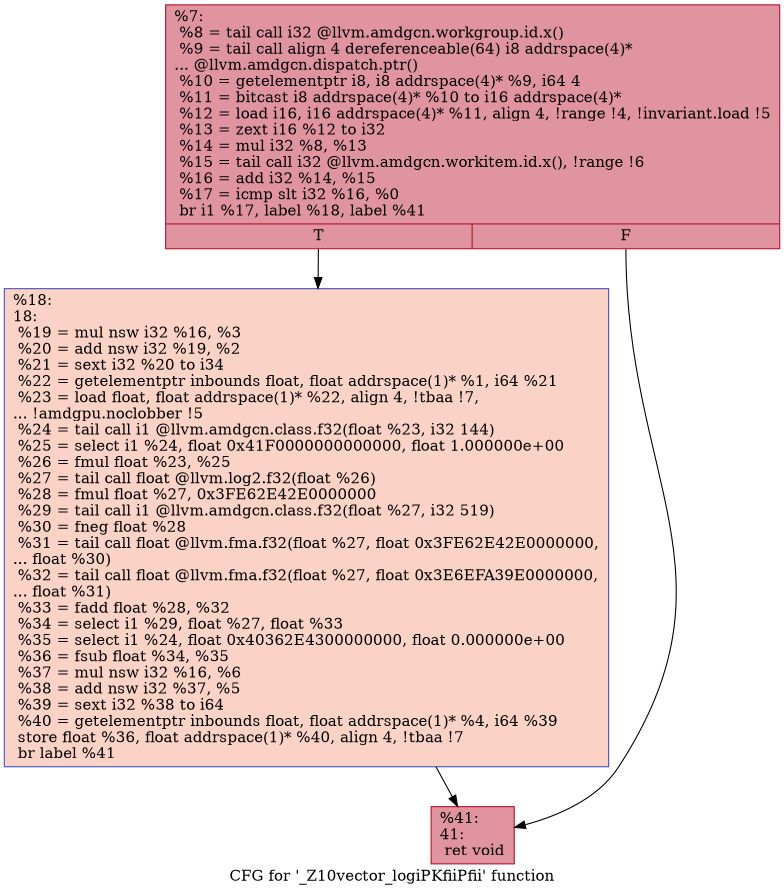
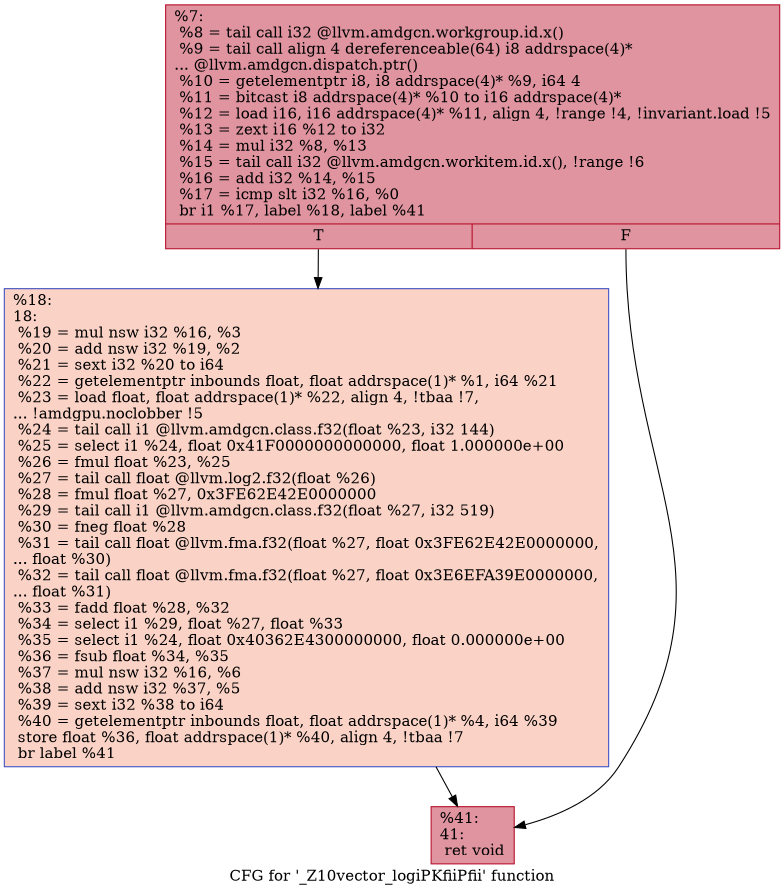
node "%18:": text "%21 = sext i32 %20 to i34" -> "%21 = sext i32 %20 to i64"
